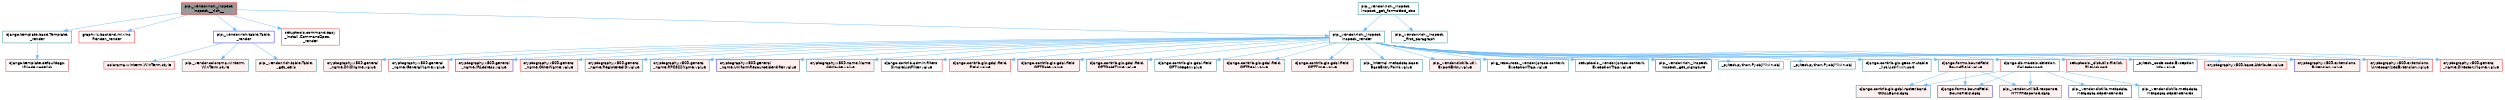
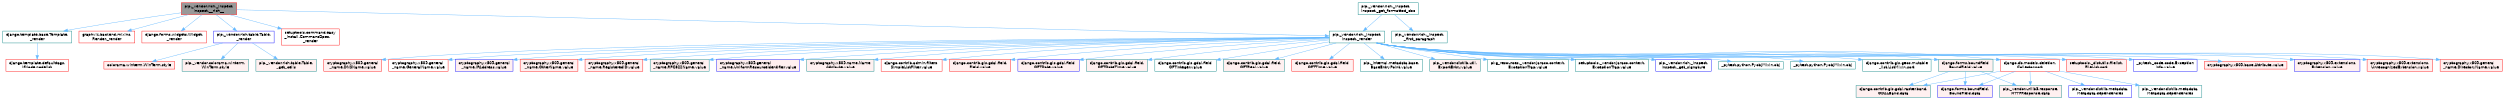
node "django.forms.widgets.Widget. _render": added
node "cryptography.x509.general _name.RegisteredID.value": color teal -> red
